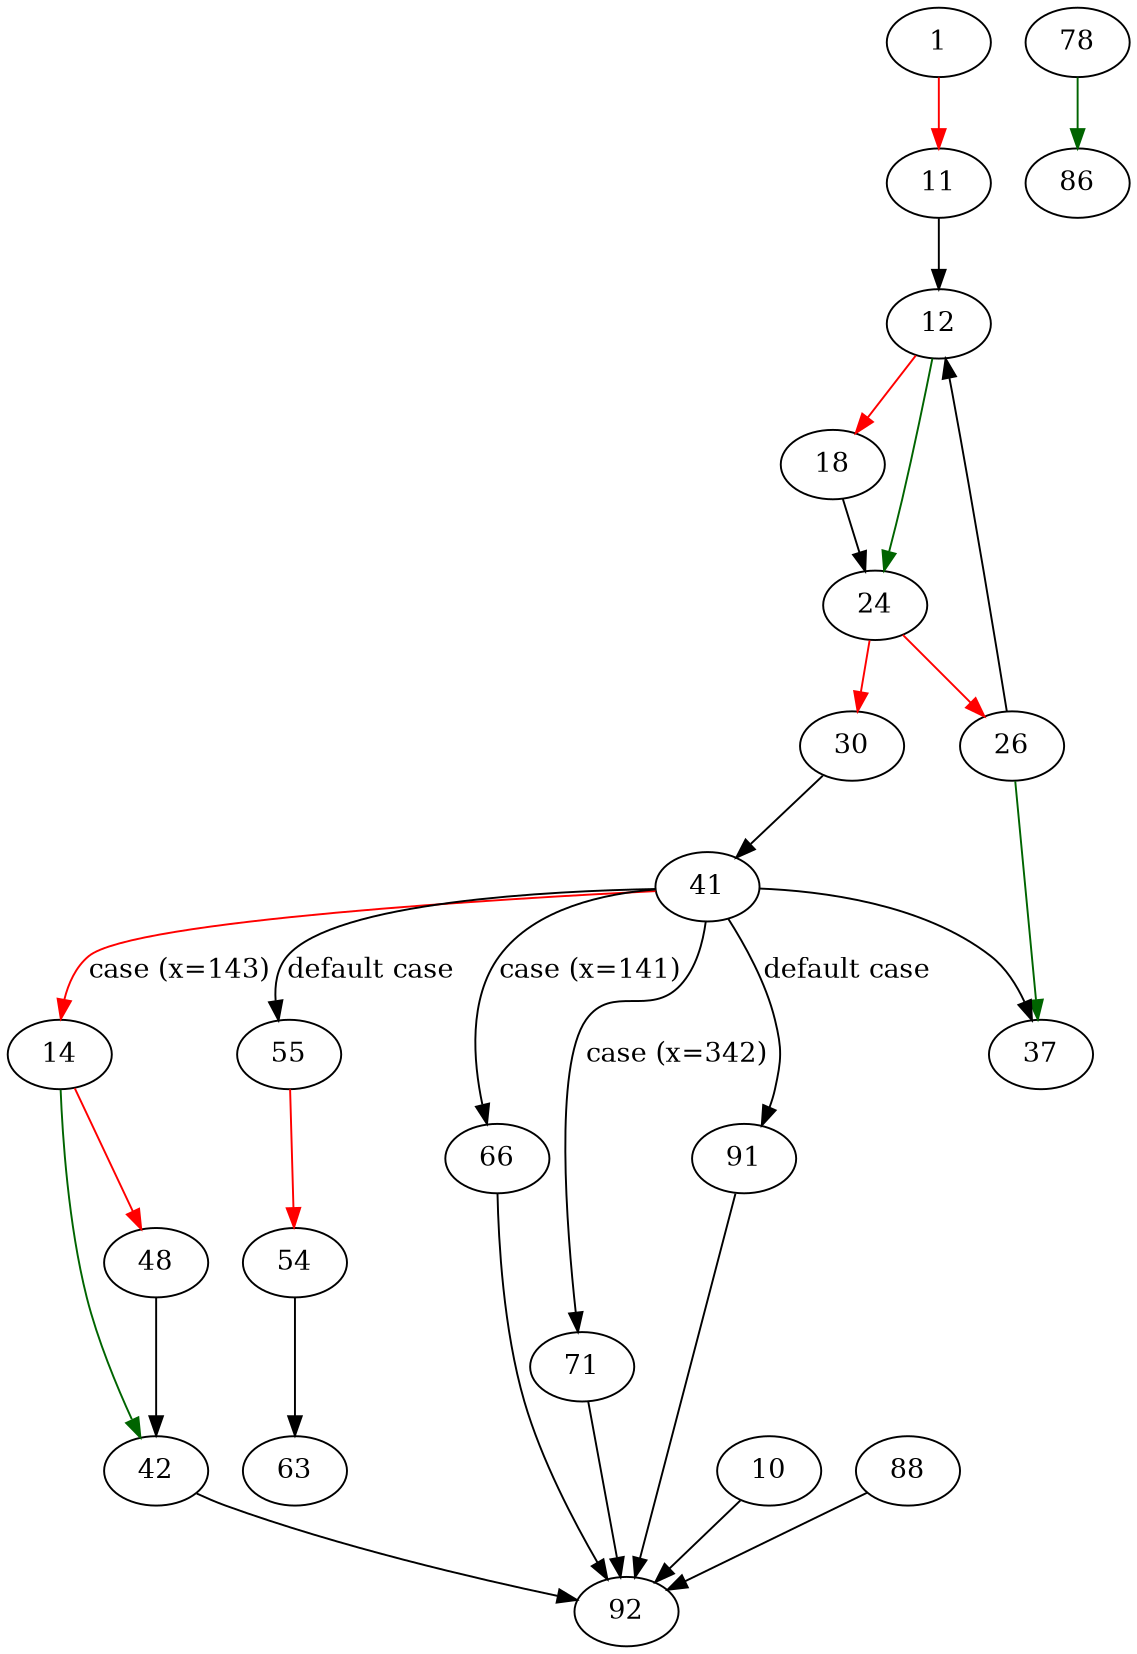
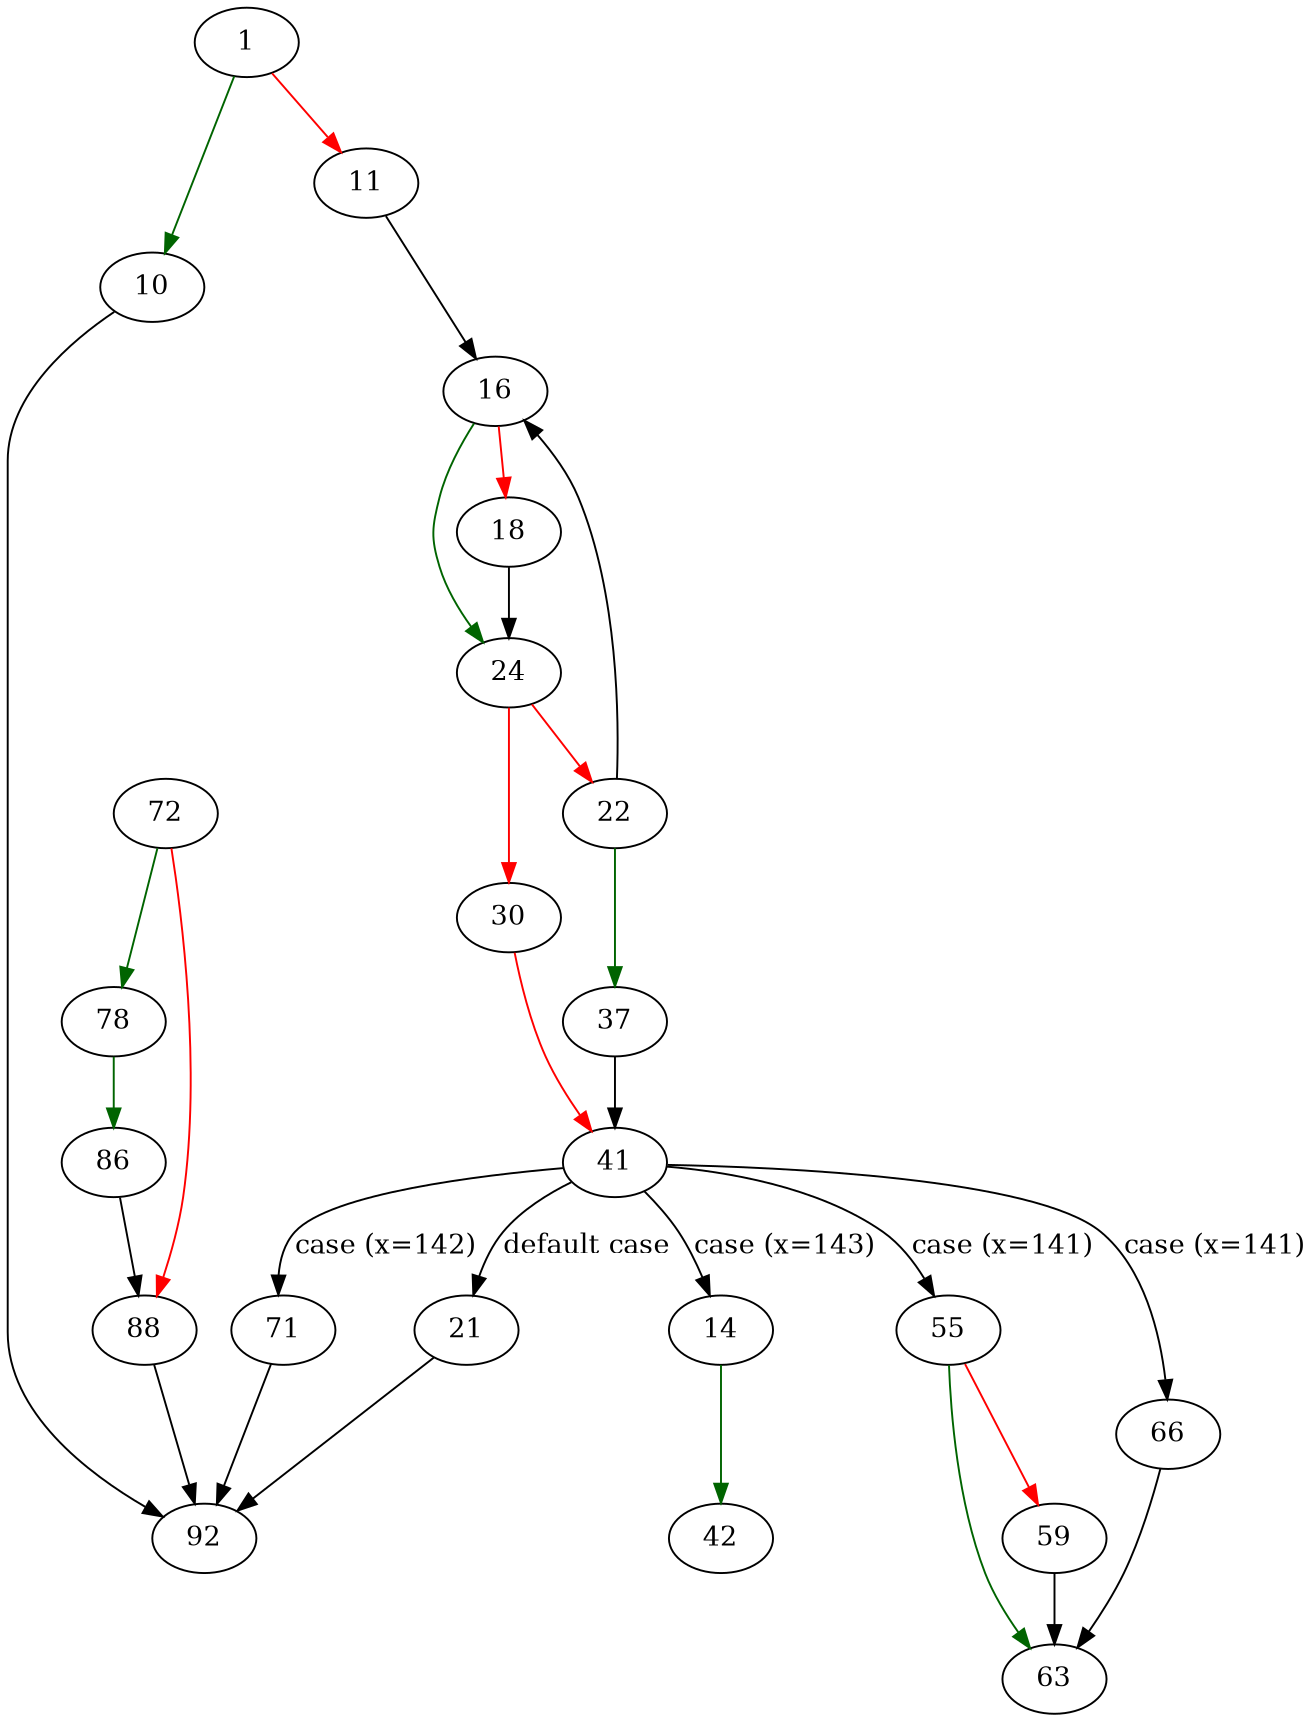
edge "1" -> "10": added
node "12": label "12" -> "16"
node "26": label "26" -> "22"
edge "30" -> "41": color black -> red
node "72": added
edge "41" -> "14": color red -> black
edge "41" -> "37": reversed
edge "41" -> "55": label "default case" -> "case (x=141)"
edge "41" -> "71": label "case (x=342)" -> "case (x=142)"
node "91": label "91" -> "21"
edge "86" -> "88": added
node "48": removed
node "54": label "54" -> "59"
edge "66" -> "92": now "66" -> "63"
edge "55" -> "63": added
edge "42" -> "92": removed
